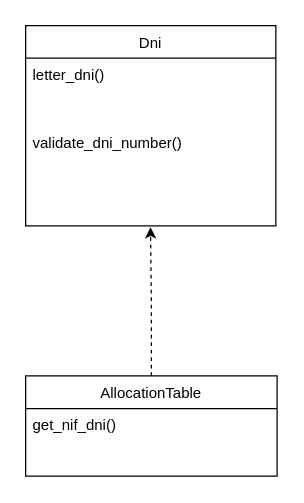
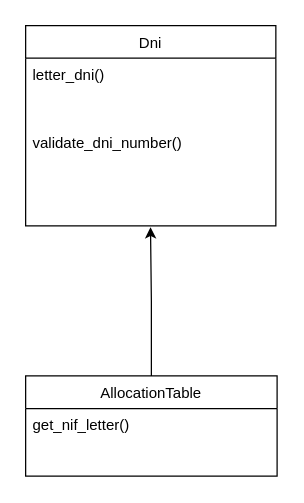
edge "AllocationTable" -> "validate_dni_number()": style dashed -> solid
node "get_nif_dni()": label "get_nif_dni()" -> "get_nif_letter()"
